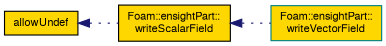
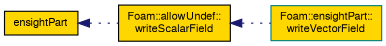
node "allowUndef": label "allowUndef" -> "ensightPart"
node "Foam::ensightPart:: writeScalarField": label "Foam::ensightPart:: writeScalarField" -> "Foam::allowUndef:: writeScalarField"
